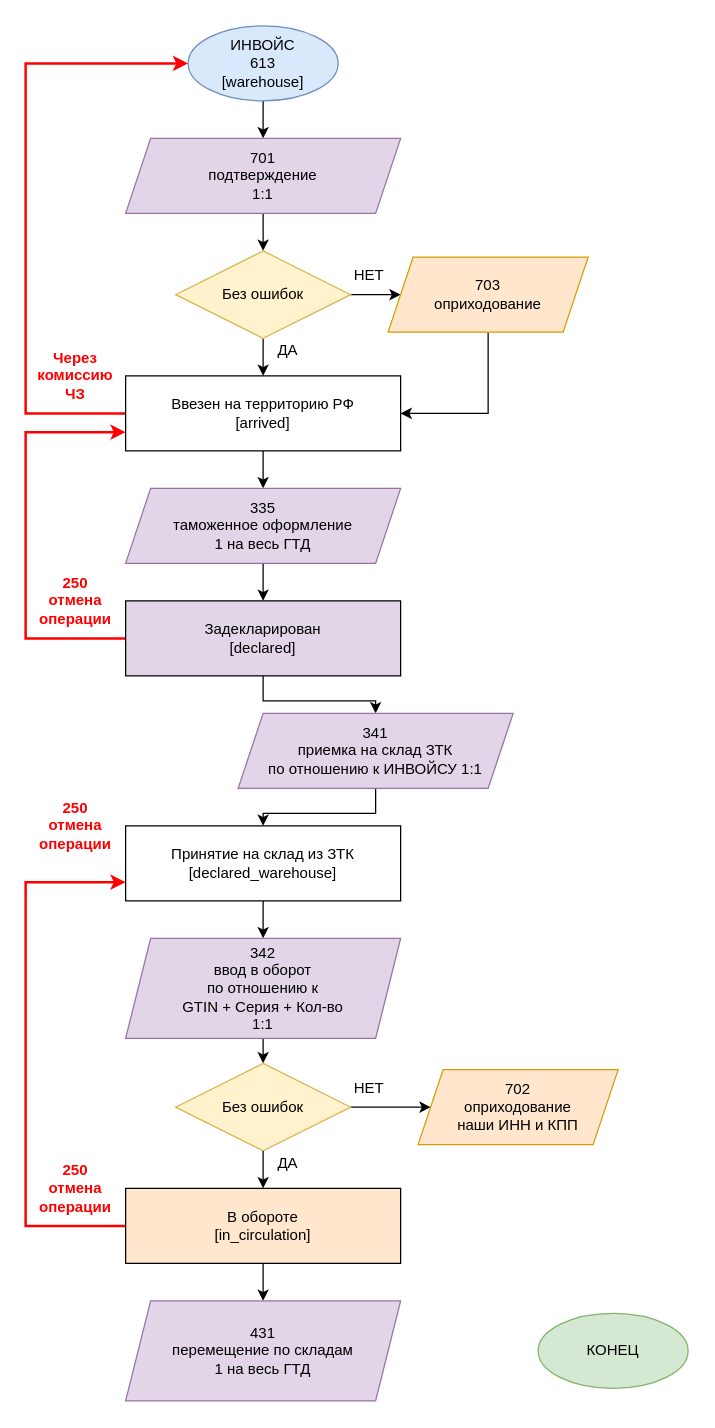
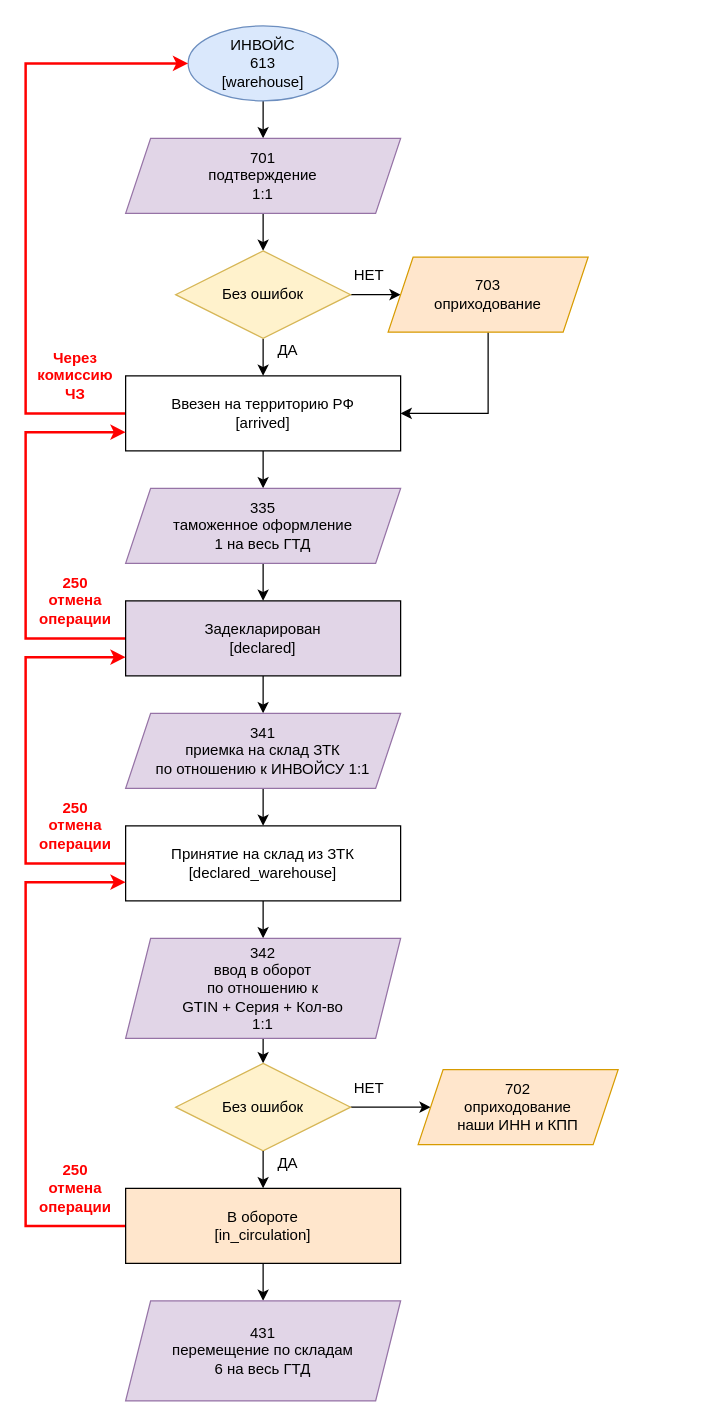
node "341 приемка на склад ЗТК по отношению к ИНВОЙСУ 1:1": moved (376, 751) -> (263, 751)
edge "Принятие на склад из ЗТК [declared_warehouse]" -> "Задекларирован [declared]": added
node "431 перемещение по складам 1 на весь ГТД": label "431 перемещение по складам 1 на весь ГТД" -> "431 перемещение по складам 6 на весь ГТД"
node "КОНЕЦ": removed
